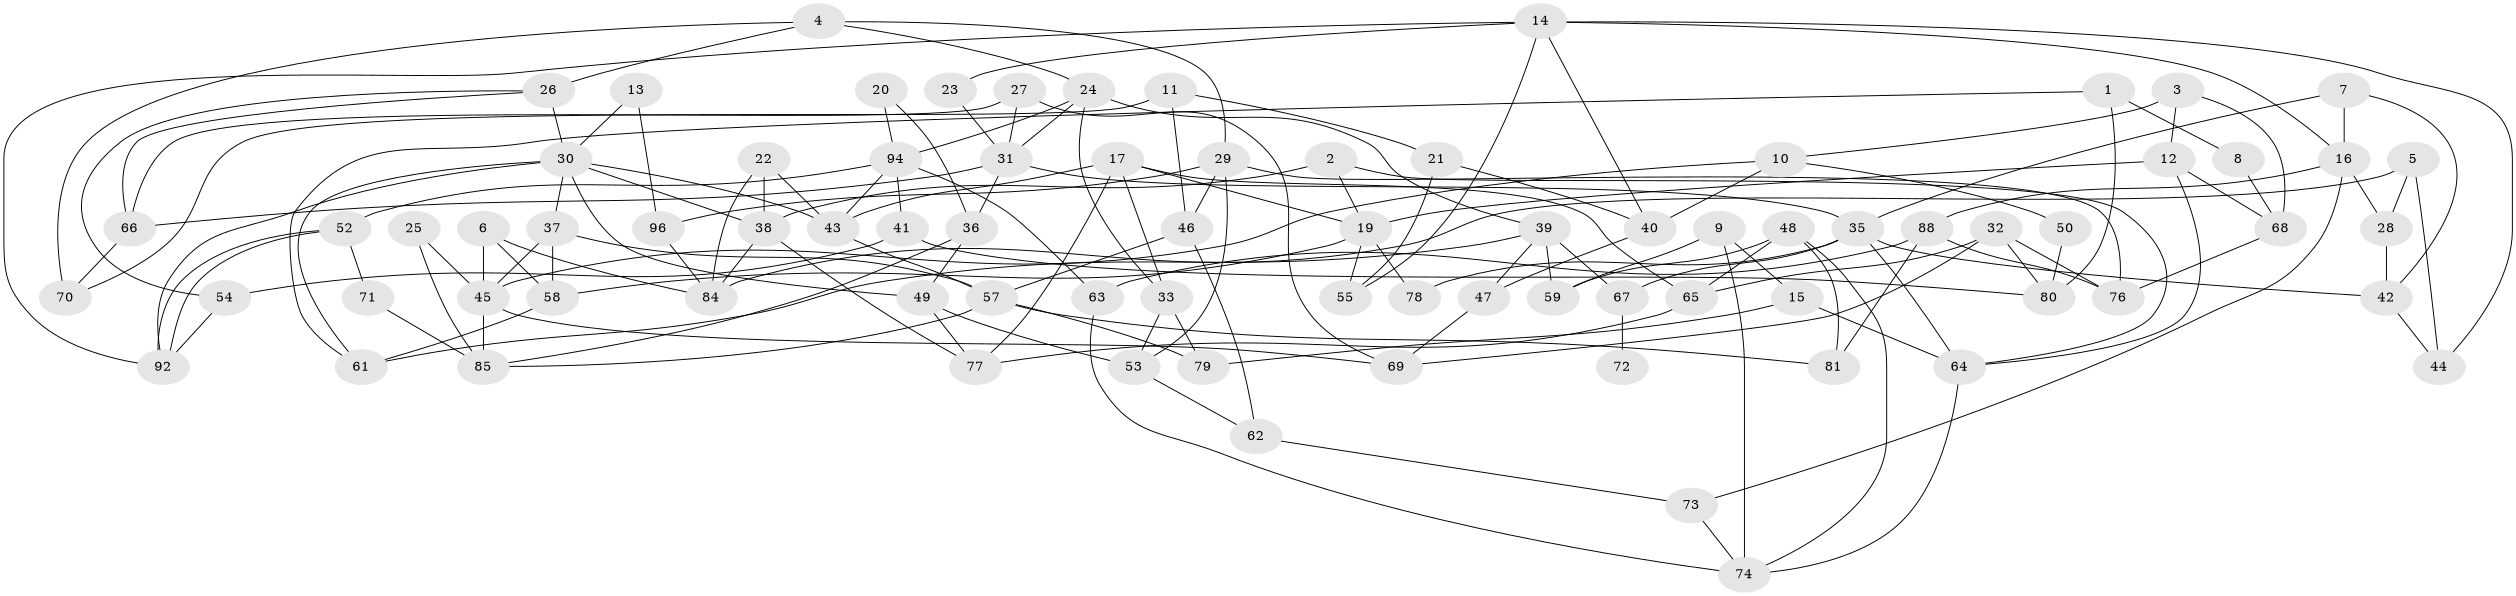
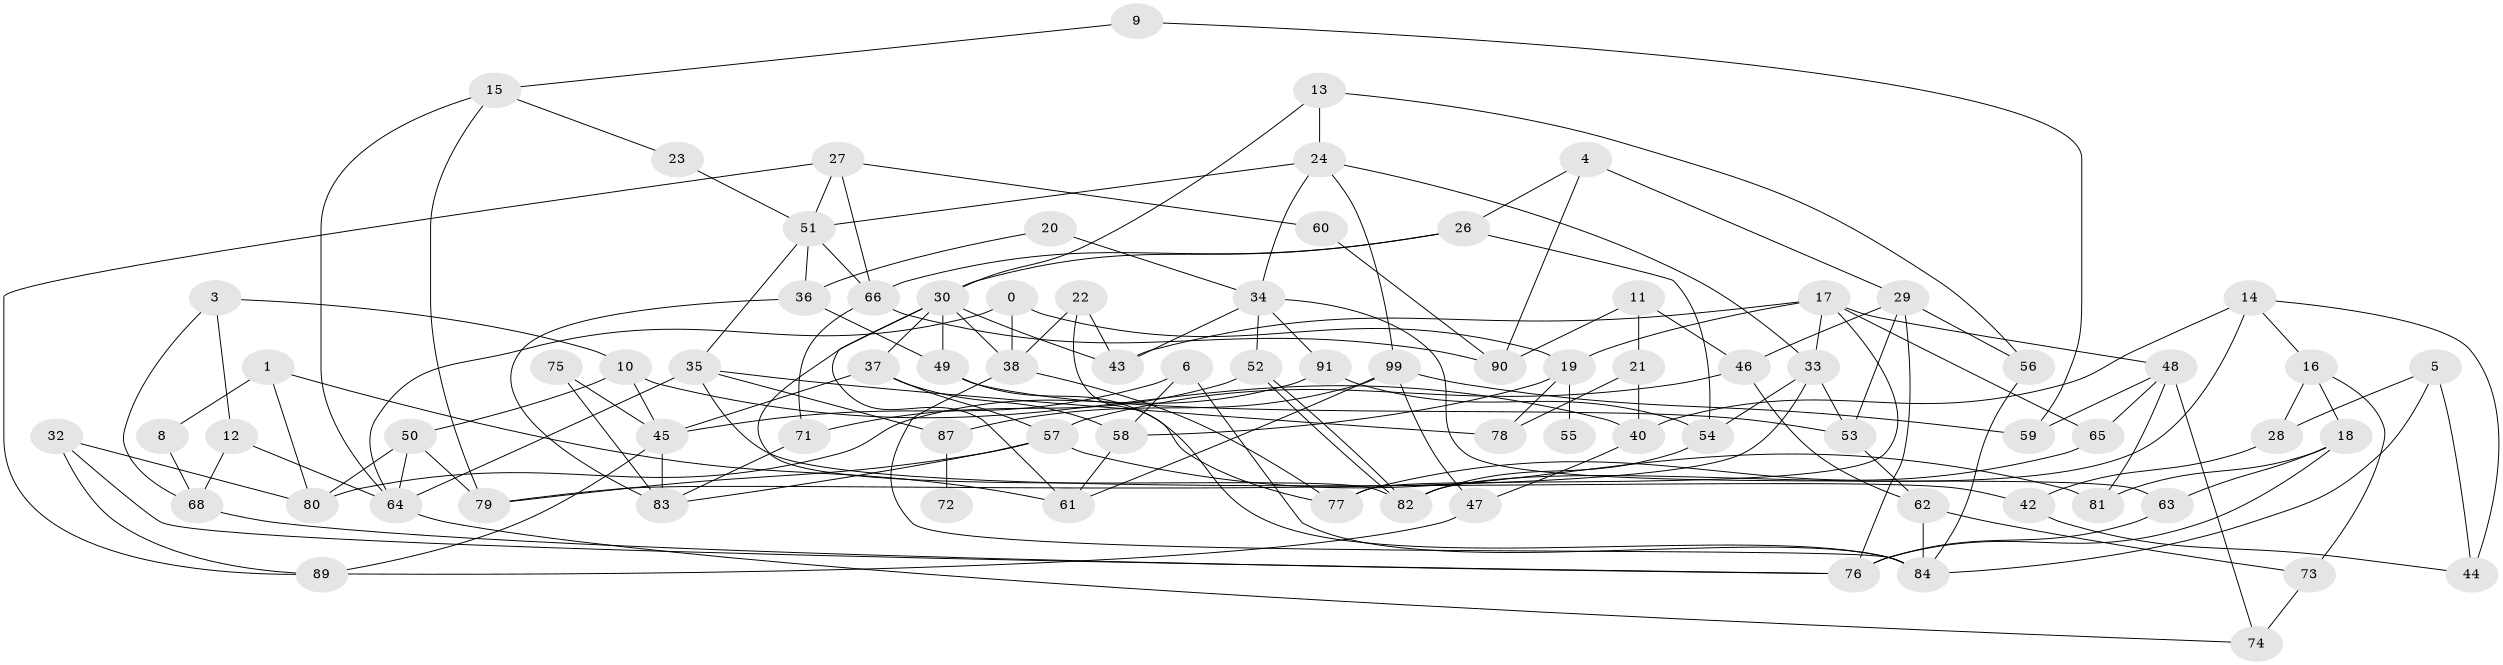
edge "14" -- "23": now "15" -- "23"
edge "4" -- "24": now "13" -- "24"
node "7": removed
node "94": label "94" -> "34"
node "31": label "31" -> "51"
node "2": label "2" -> "0"
edge "14" -- "55": removed
edge "12" -- "19": removed
node "25": label "25" -> "75"
node "96": label "96" -> "56"
node "41": label "41" -> "91"
node "60": added
node "39": label "39" -> "99"
node "88": label "88" -> "18"
edge "21" -- "55": now "21" -- "78"
edge "43" -- "57": removed
edge "32" -- "65": removed
node "70": label "70" -> "90"
node "67": label "67" -> "87"
edge "17" -- "48": added
edge "66" -- "71": added
node "92": label "92" -> "82"
node "85": label "85" -> "83"
node "69": label "69" -> "89"
edge "33" -- "54": added
edge "9" -- "74": removed
edge "50" -- "79": added
edge "50" -- "64": added
edge "63" -- "74": now "63" -- "76"
edge "62" -- "84": added
